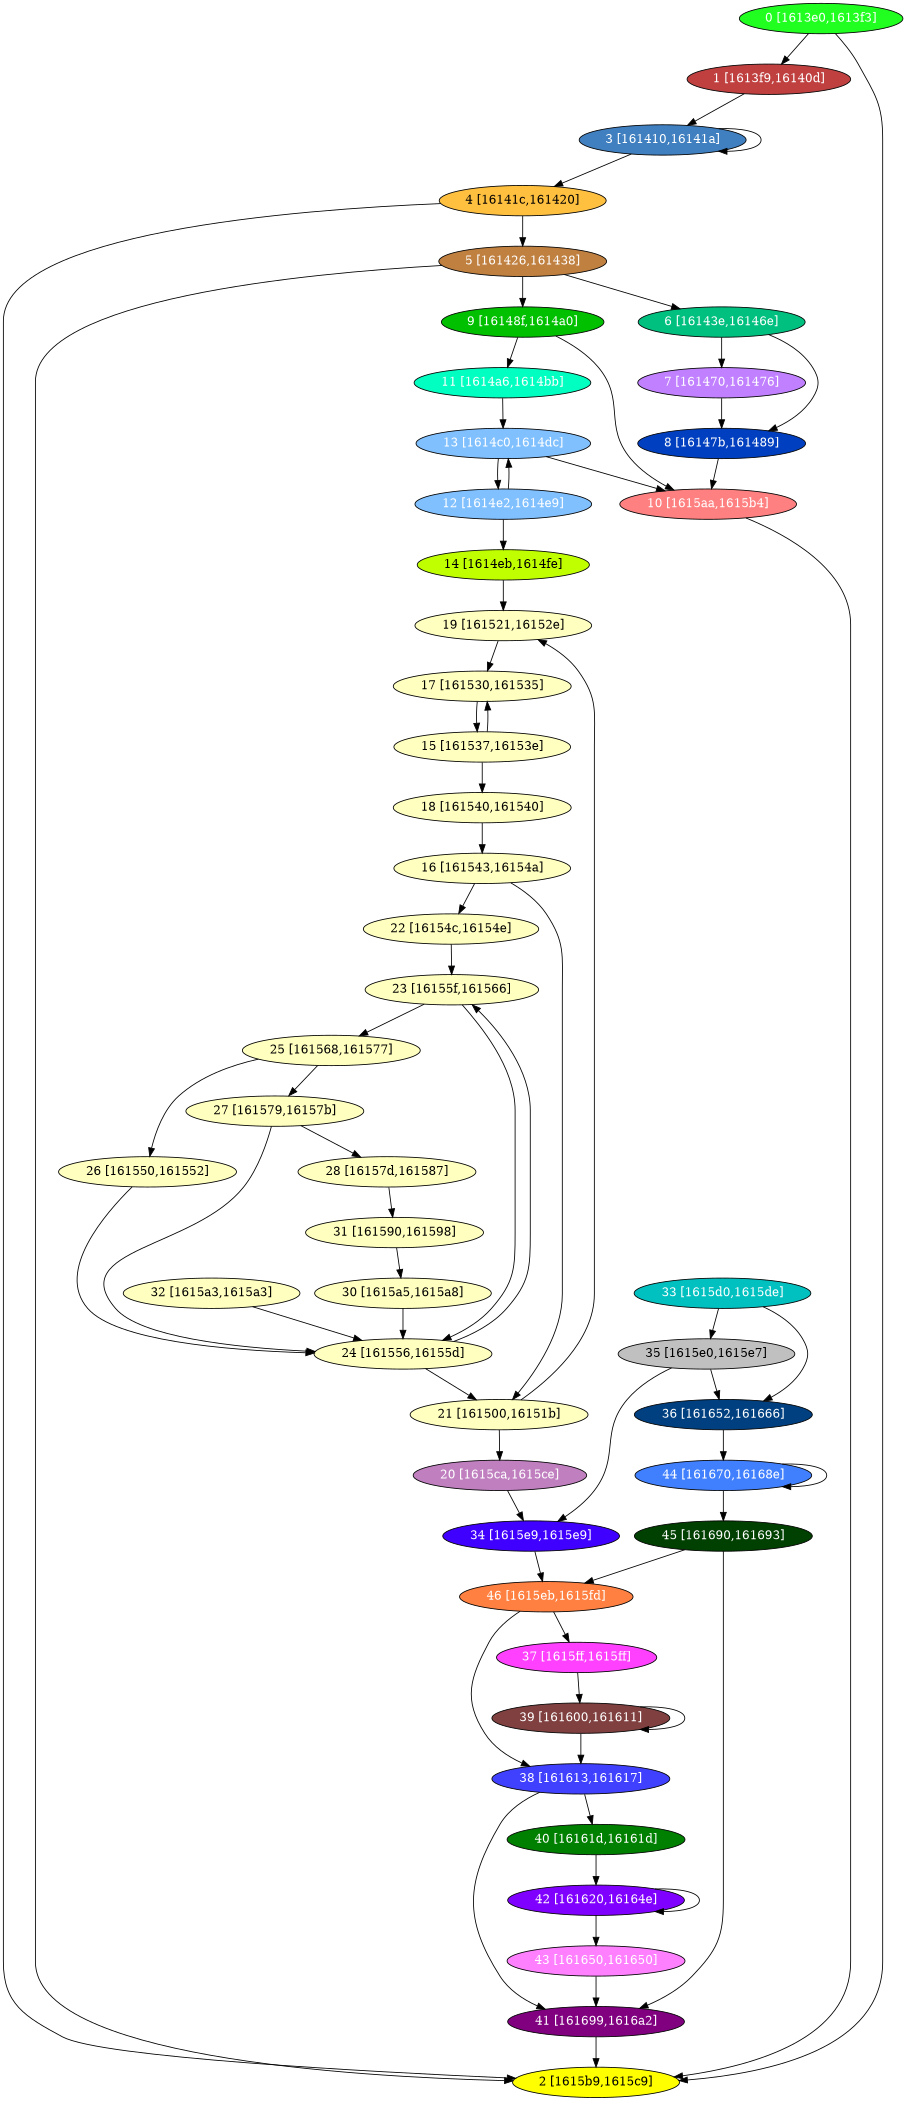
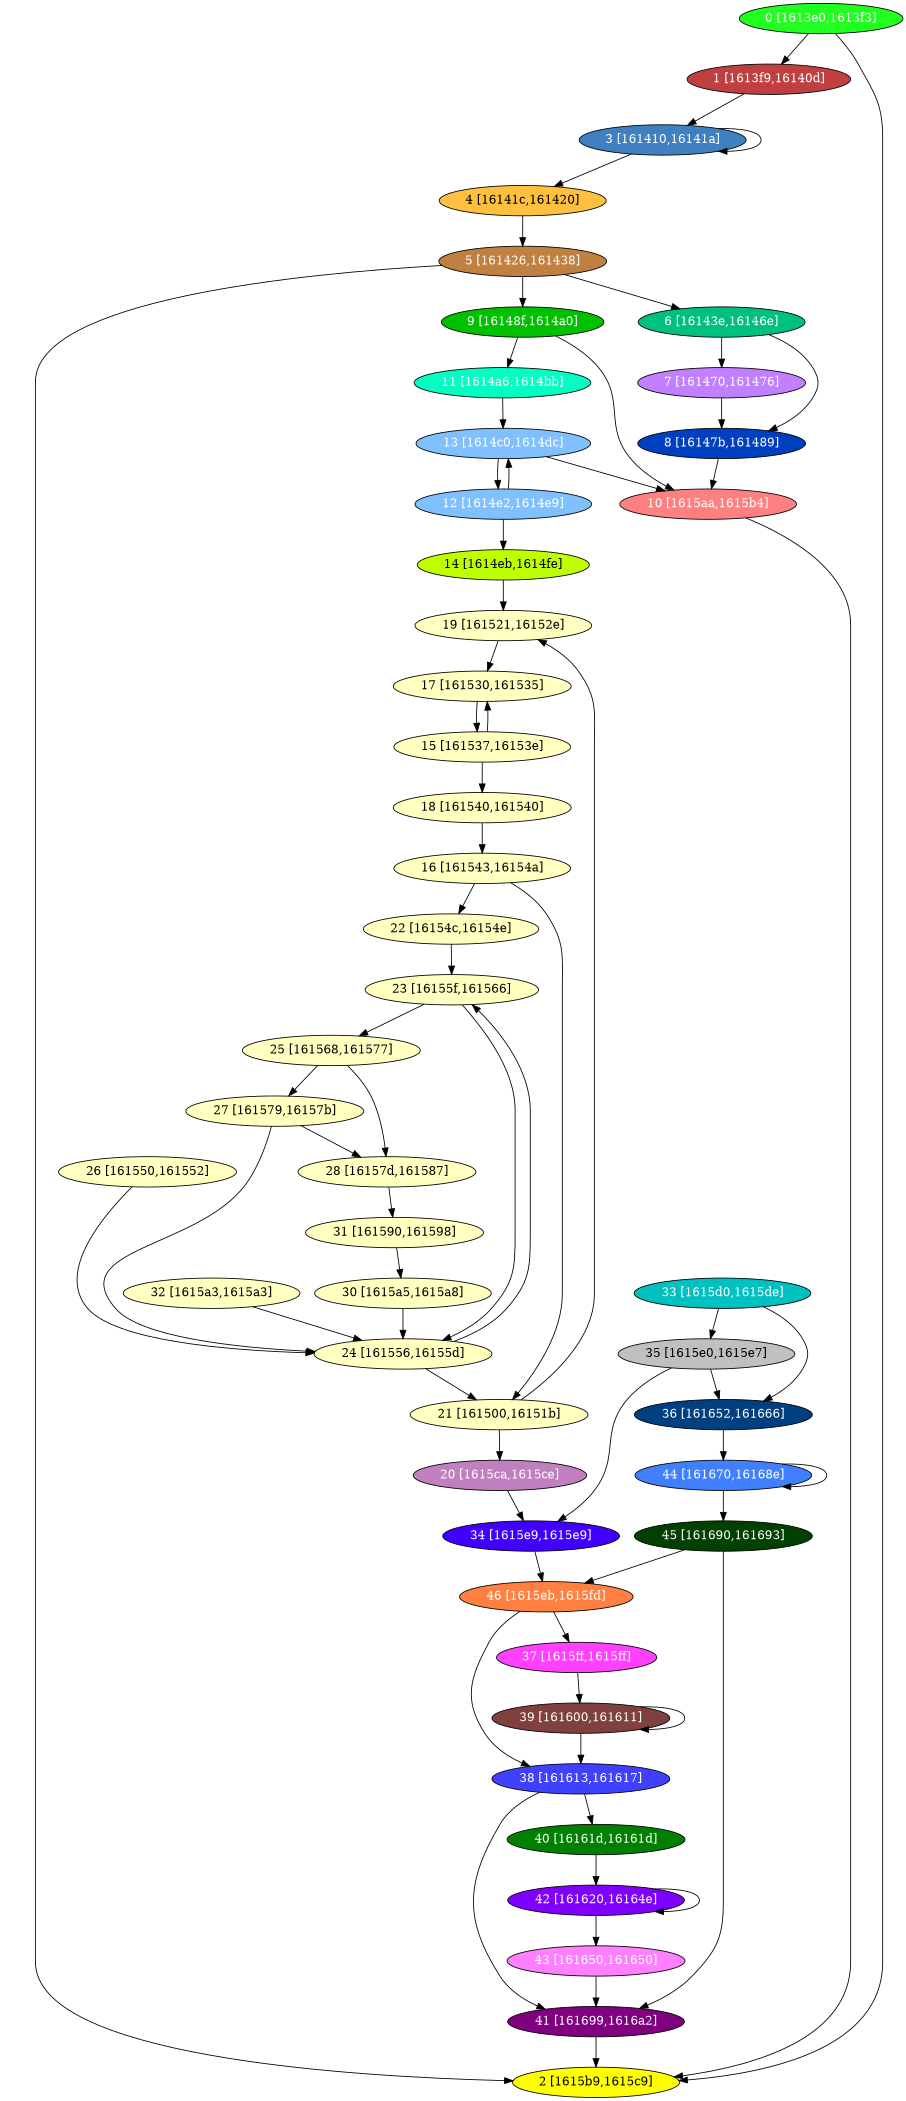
edge "25 [161568,161577]" -> "26 [161550,161552]": now "25 [161568,161577]" -> "28 [16157d,161587]"
edge "4 [16141c,161420]" -> "2 [1615b9,1615c9]": removed
